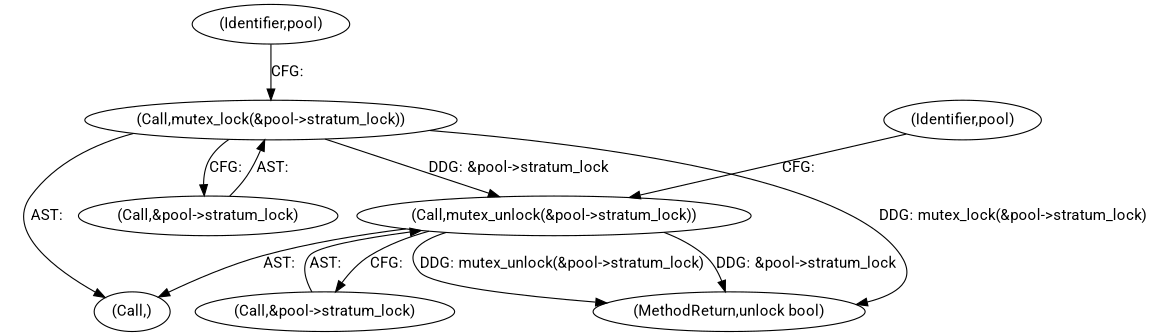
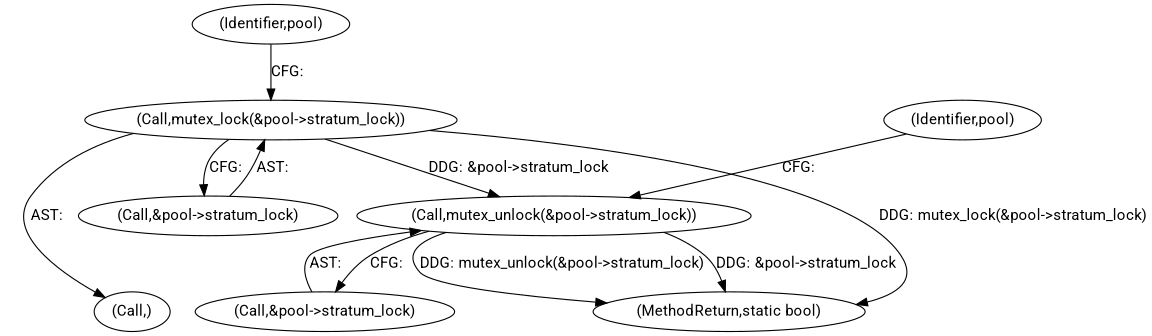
edge "(Call,mutex_unlock(&pool->stratum_lock))" -> "(Call,)": removed, label "AST:"
node "(MethodReturn,unlock bool)": label "(MethodReturn,unlock bool)" -> "(MethodReturn,static bool)"
